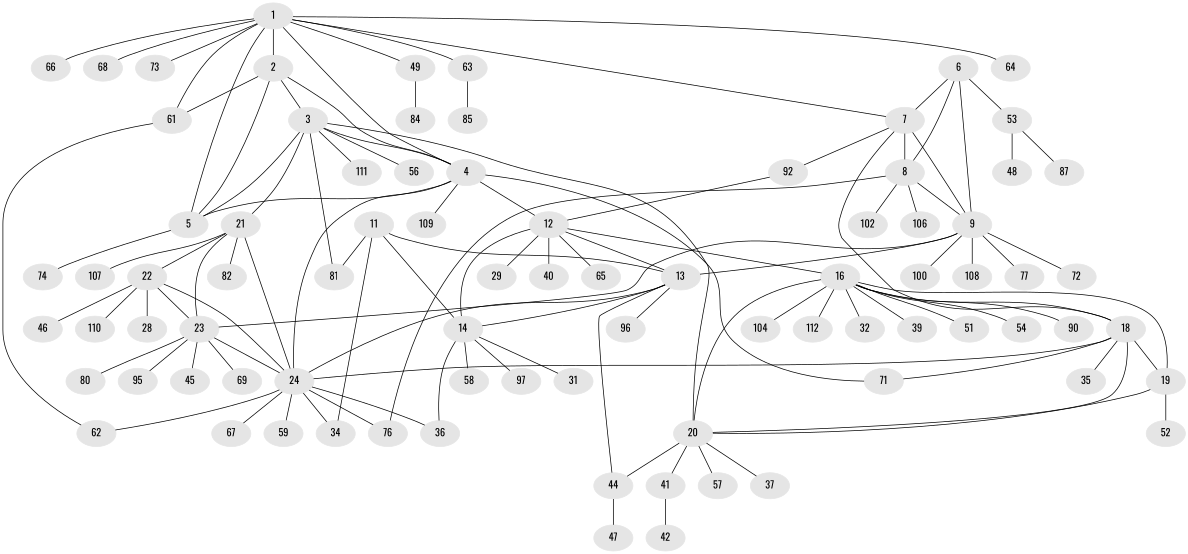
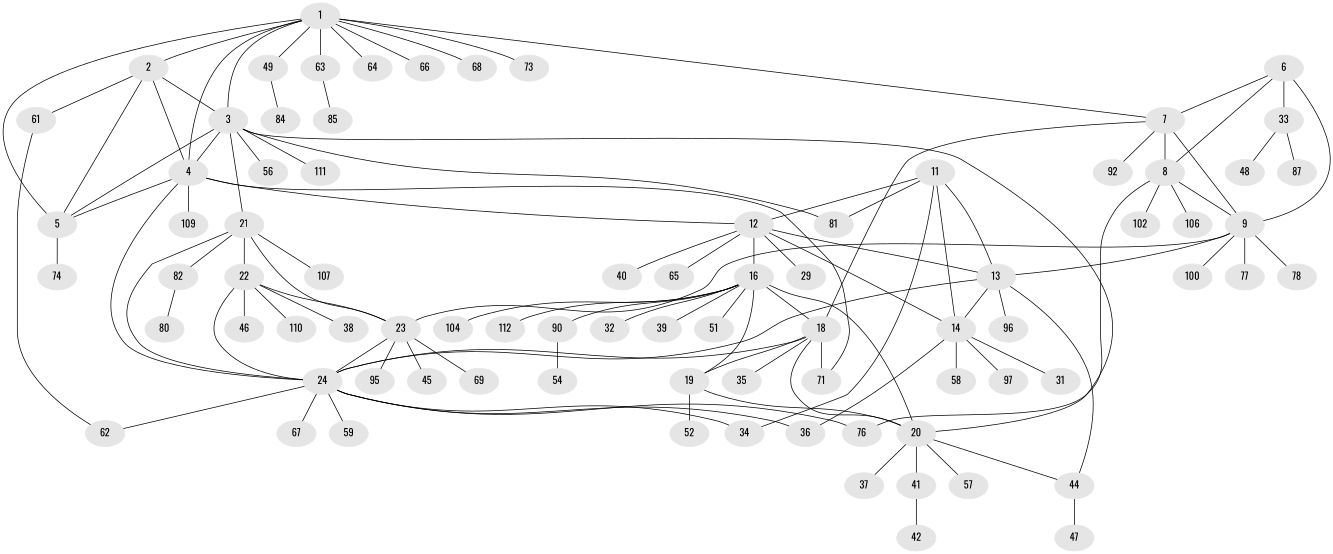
edge "1" -- "61": now "1" -- "3"
node "53": label "53" -> "33"
edge "92" -- "12": now "11" -- "12"
node "108": removed
node "72": label "72" -> "78"
edge "16" -- "54": now "90" -- "54"
node "28": label "28" -> "38"
edge "23" -- "80": now "82" -- "80"
